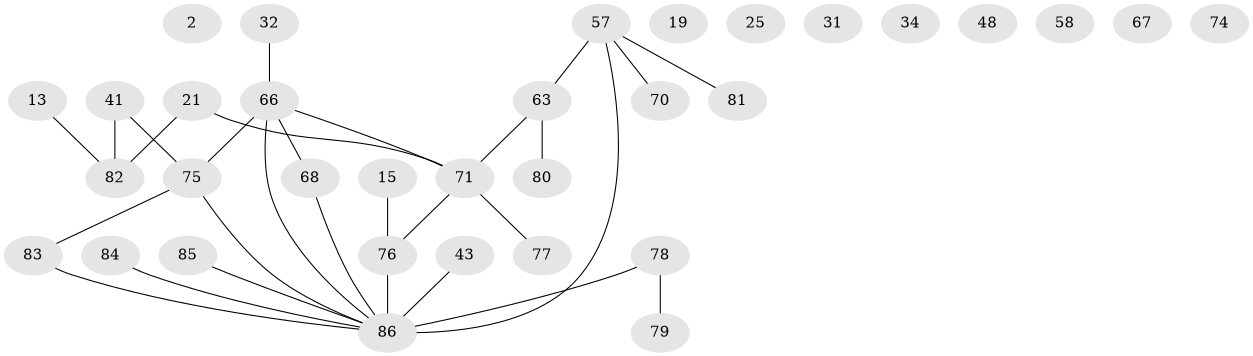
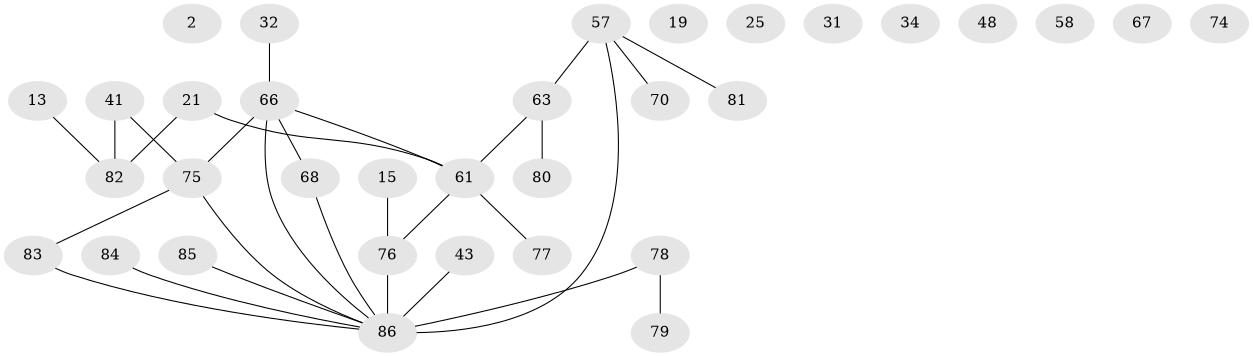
node "71": label "71" -> "61"
